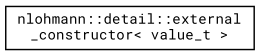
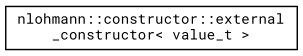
node "nlohmann::detail::external _constructor< value_t >": label "nlohmann::detail::external _constructor< value_t >" -> "nlohmann::constructor::external _constructor< value_t >"
